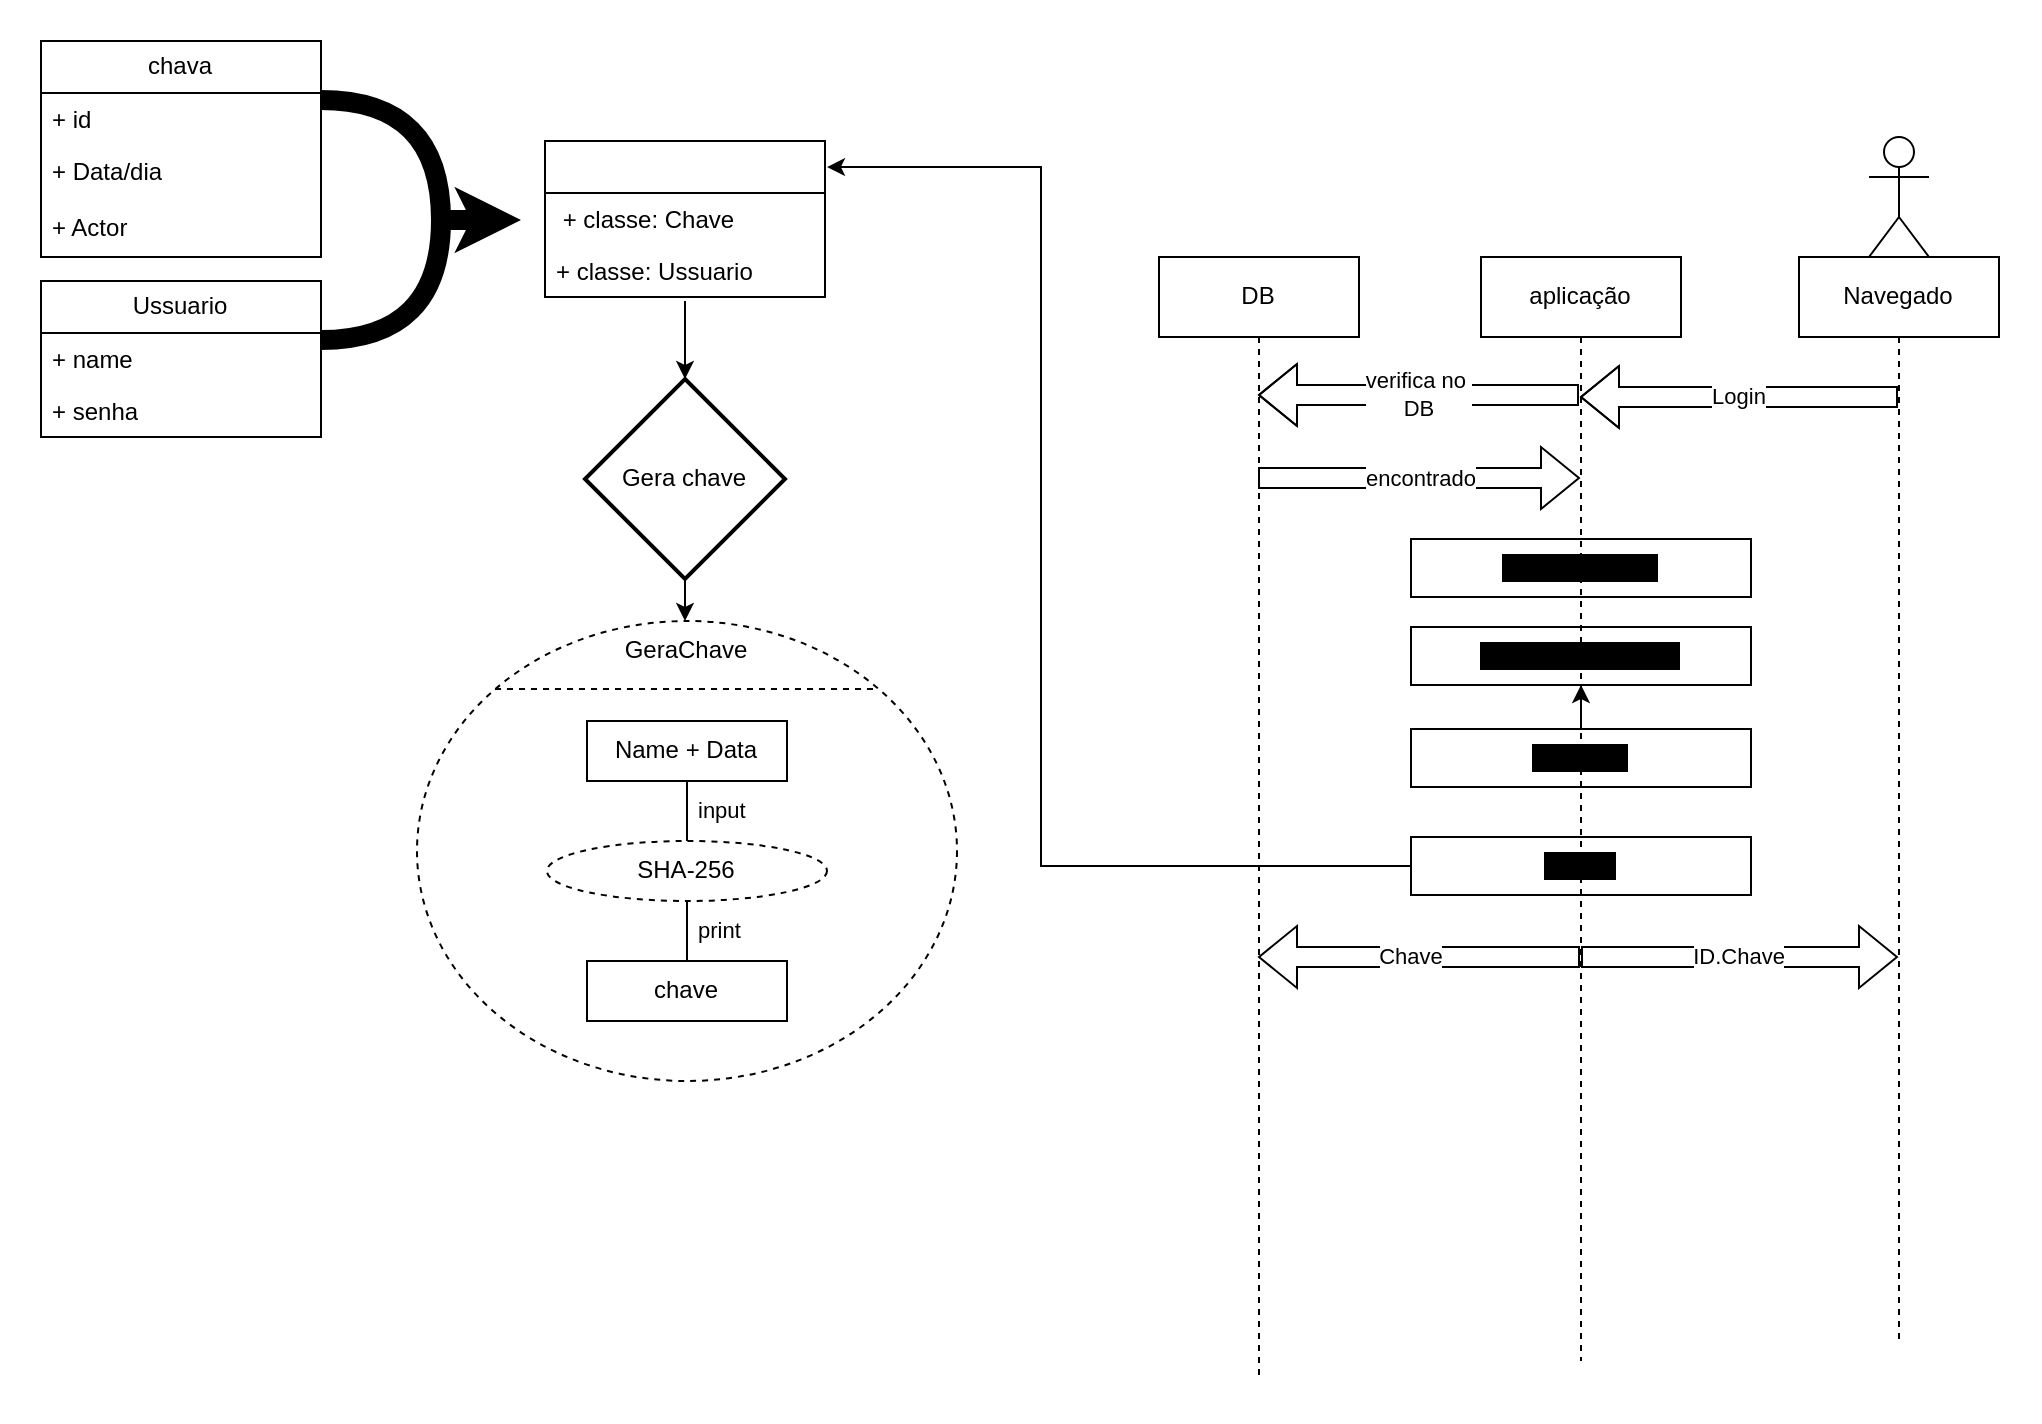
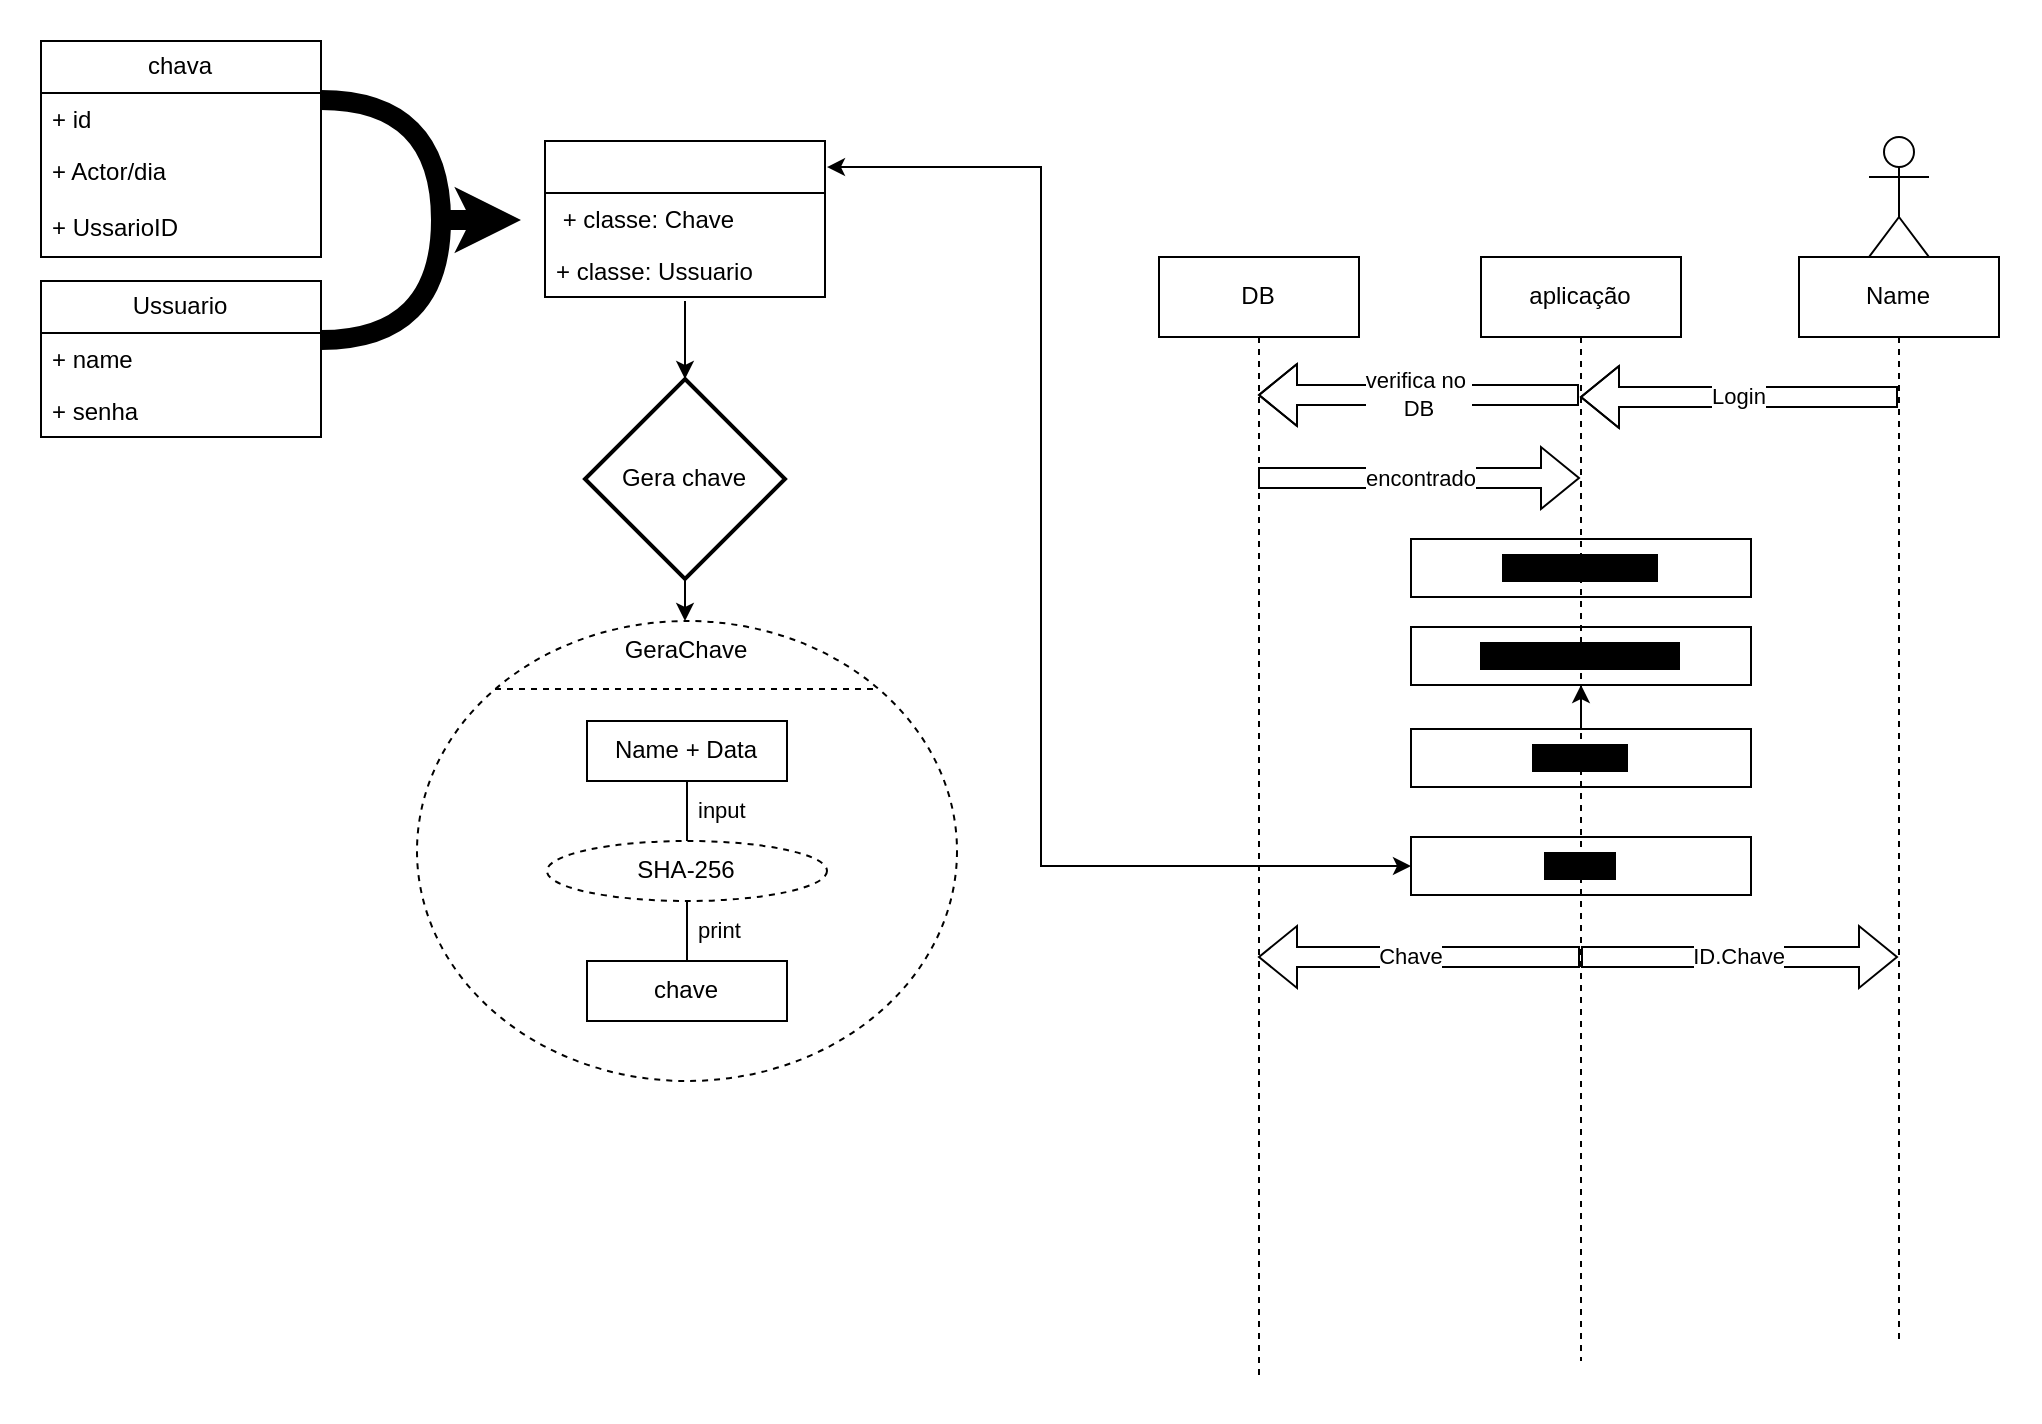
node "+ Data/dia": label "+ Data/dia" -> "+ Actor/dia"
node "+ Actor": label "+ Actor" -> "+ UssarioID"
node "Navegado": label "Navegado" -> "Name"
edge "V_ALT" -> "V_verifica": arrowhead none -> classic
